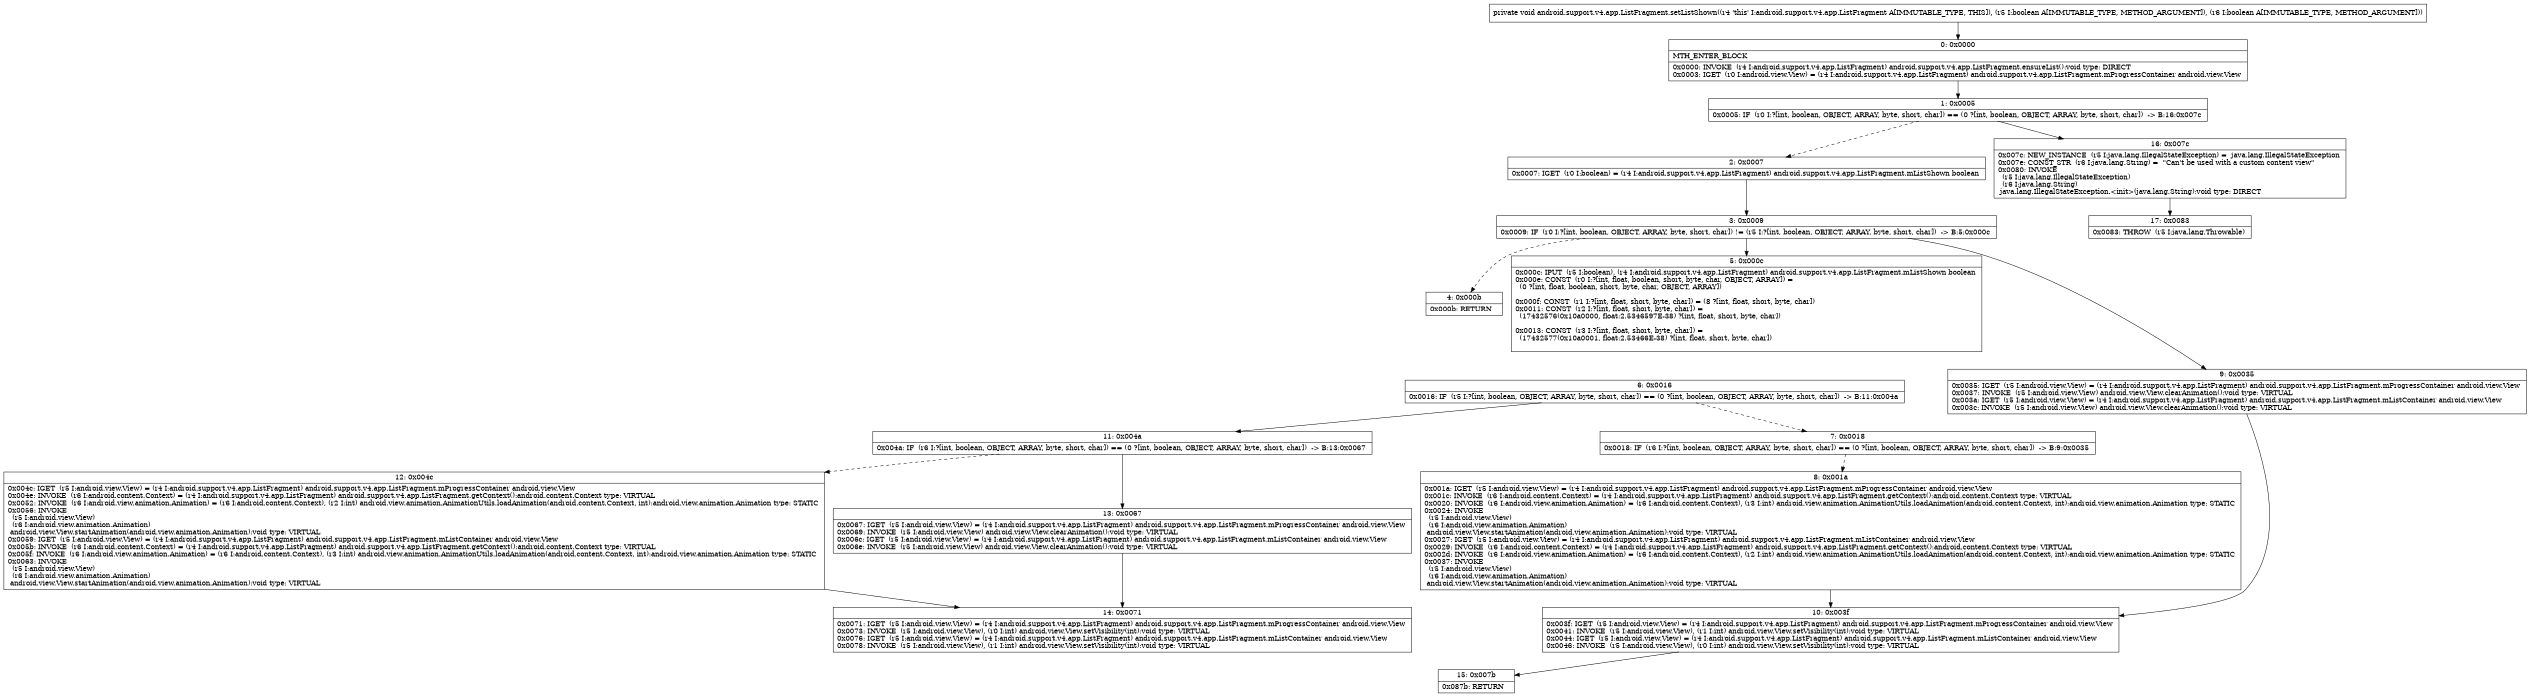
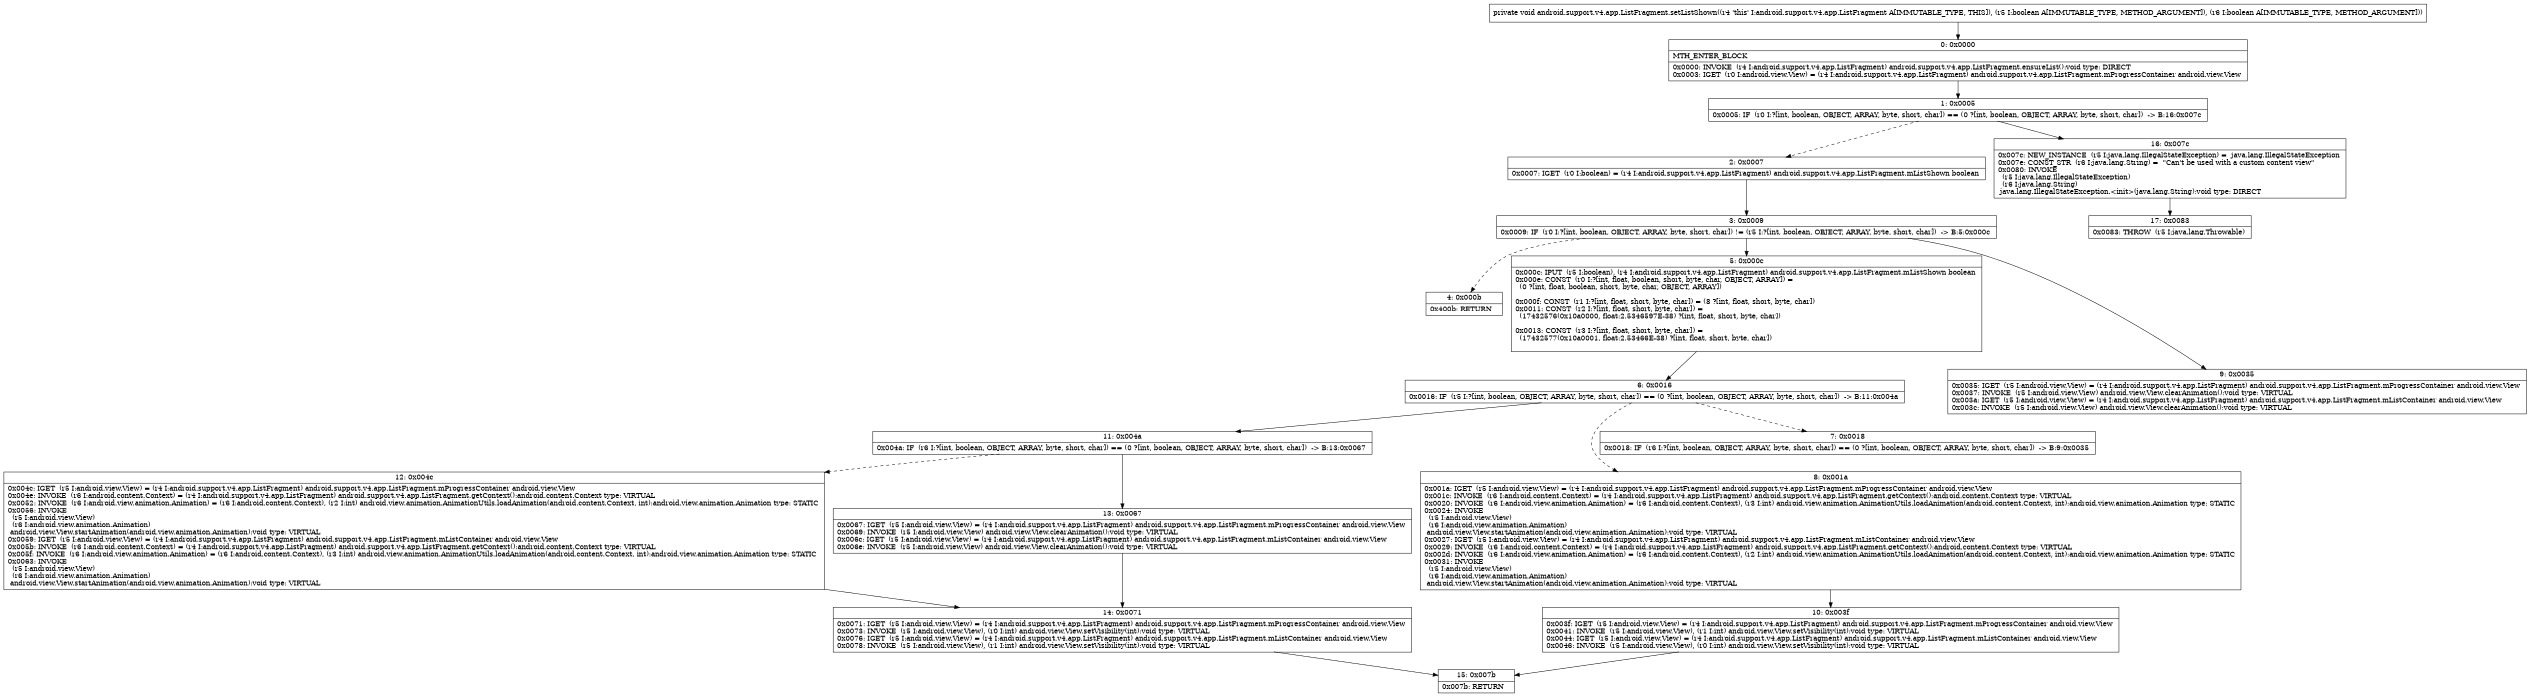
node "4: 0x000b": text "0x000b: RETURN" -> "0x400b: RETURN"
edge "5: 0x000c" -> "6: 0x0016": added
edge "7: 0x0018" -> "8: 0x001a": now "6: 0x0016" -> "8: 0x001a"
node "8: 0x001a": text "0x0037: INVOKE" -> "0x0031: INVOKE"
edge "9: 0x0035" -> "10: 0x003f": removed
edge "14: 0x0071" -> "15: 0x007b": added
node "15: 0x007b": text "0x087b: RETURN" -> "0x007b: RETURN"
